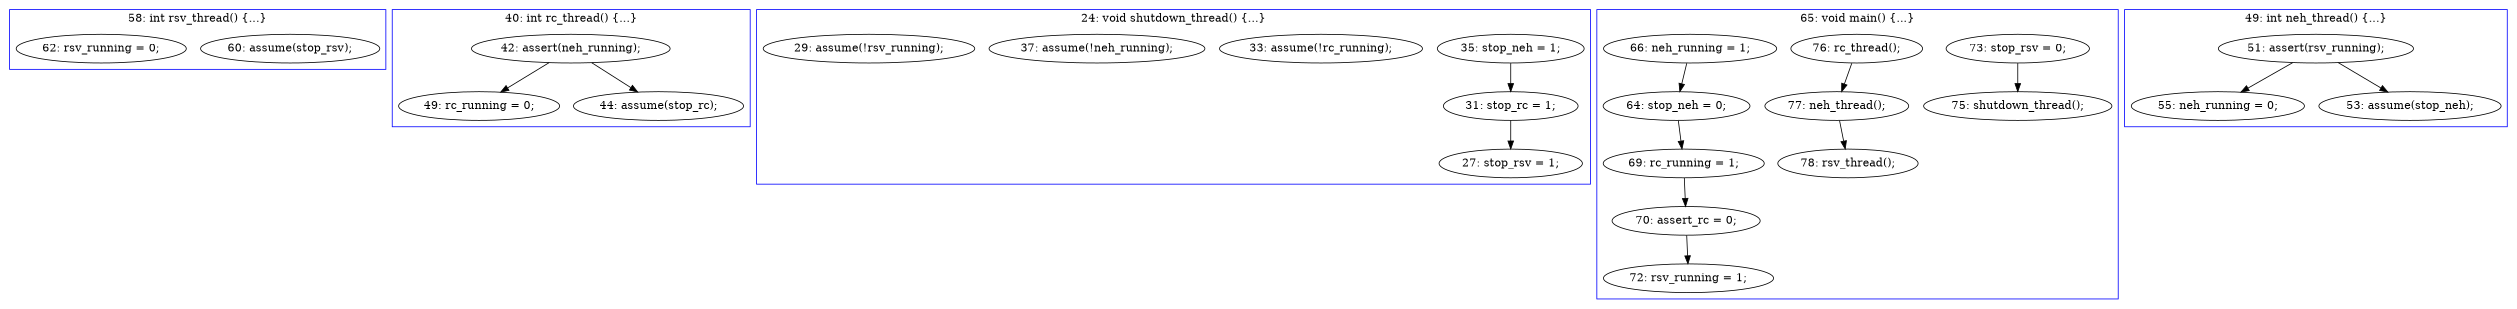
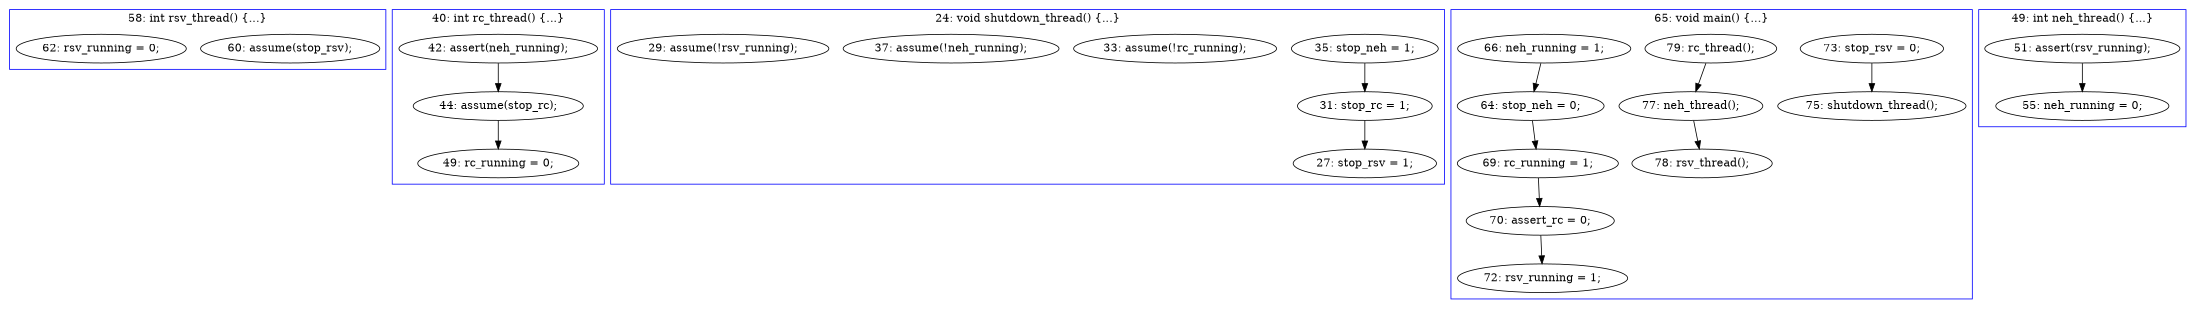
node "76: rc_thread();": label "76: rc_thread();" -> "79: rc_thread();"
edge "42: assert(neh_running);" -> "49: rc_running = 0;": now "44: assume(stop_rc);" -> "49: rc_running = 0;"
node "53: assume(stop_neh);": removed
